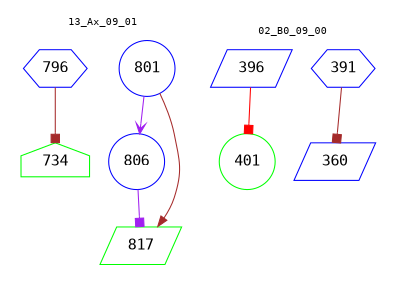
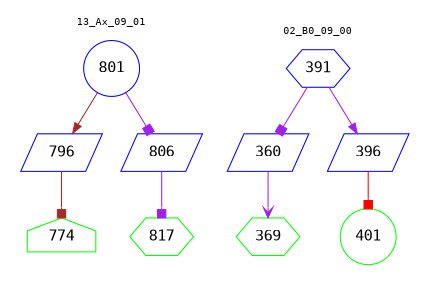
node "796": shape hexagon -> parallelogram
edge "391" -> "396": added
edge "801" -> "806": arrowhead vee -> box
edge "391" -> "360": color brown -> purple
edge "801" -> "817": now "801" -> "796"
node "734": label "734" -> "774"
node "806": shape circle -> parallelogram
node "369": added
node "817": shape parallelogram -> hexagon
